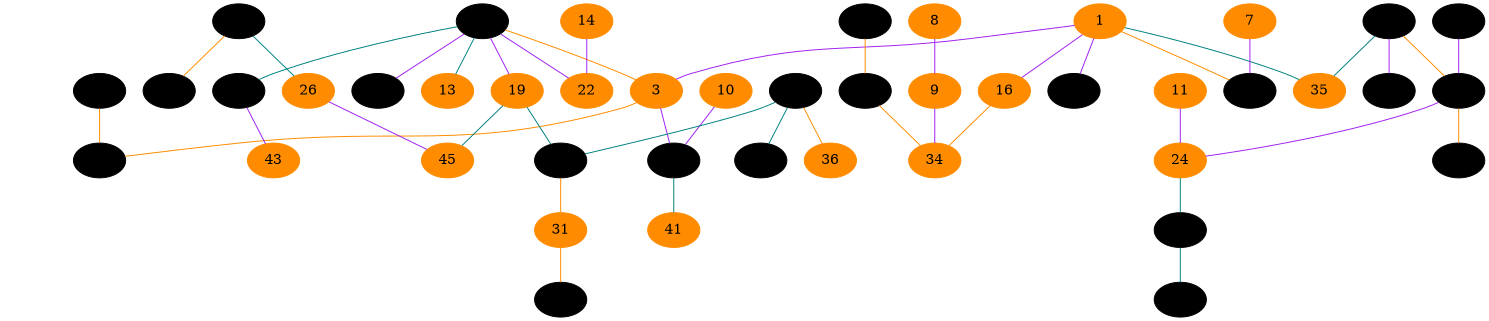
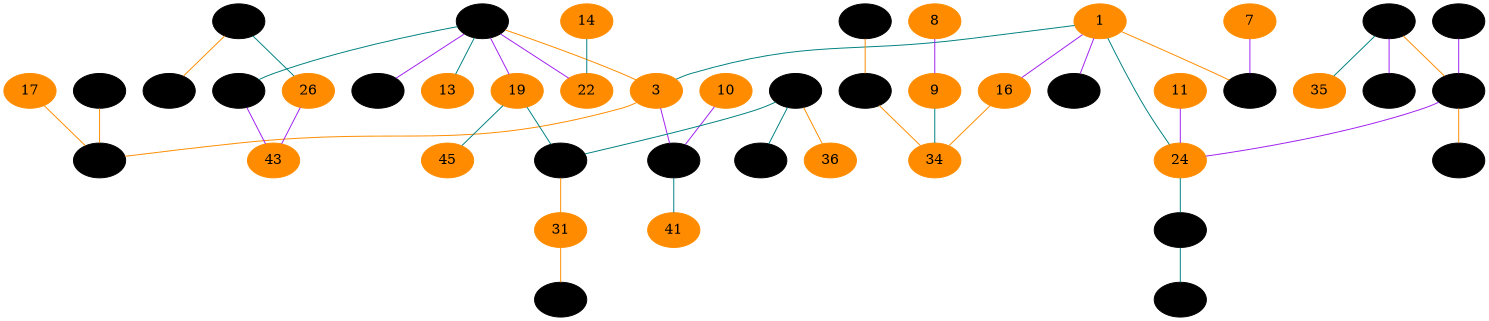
edge "1" -- "3": color purple -> teal
edge "1" -- "35": now "1" -- "24"
edge "14" -- "22": color purple -> teal
node "17": added
edge "26" -- "45": now "26" -- "43"
edge "9" -- "34": color purple -> teal
